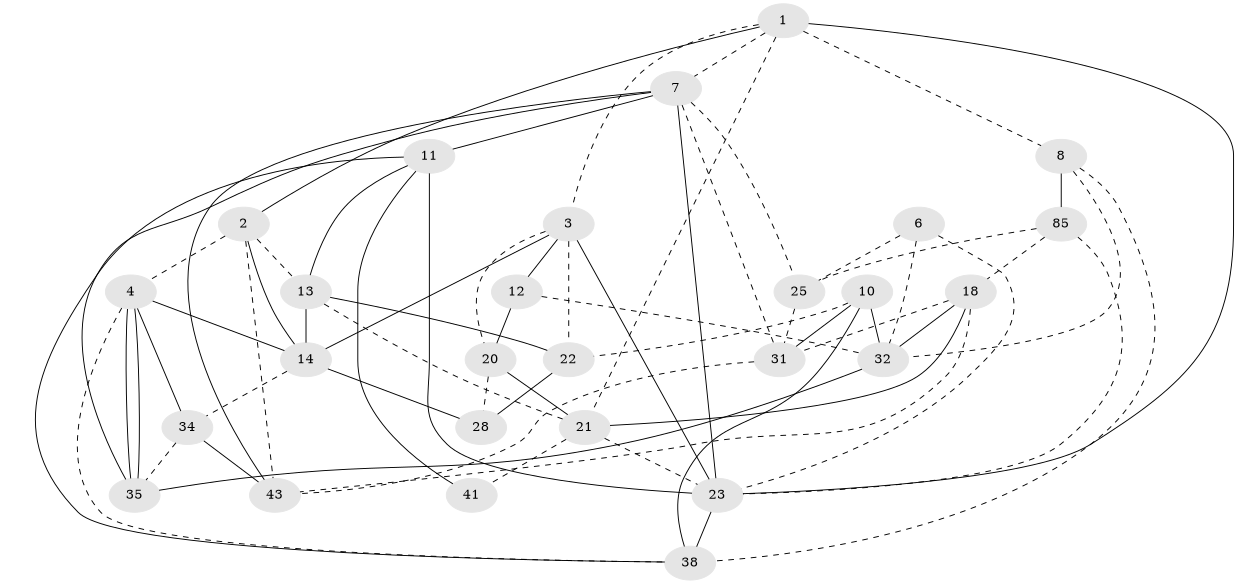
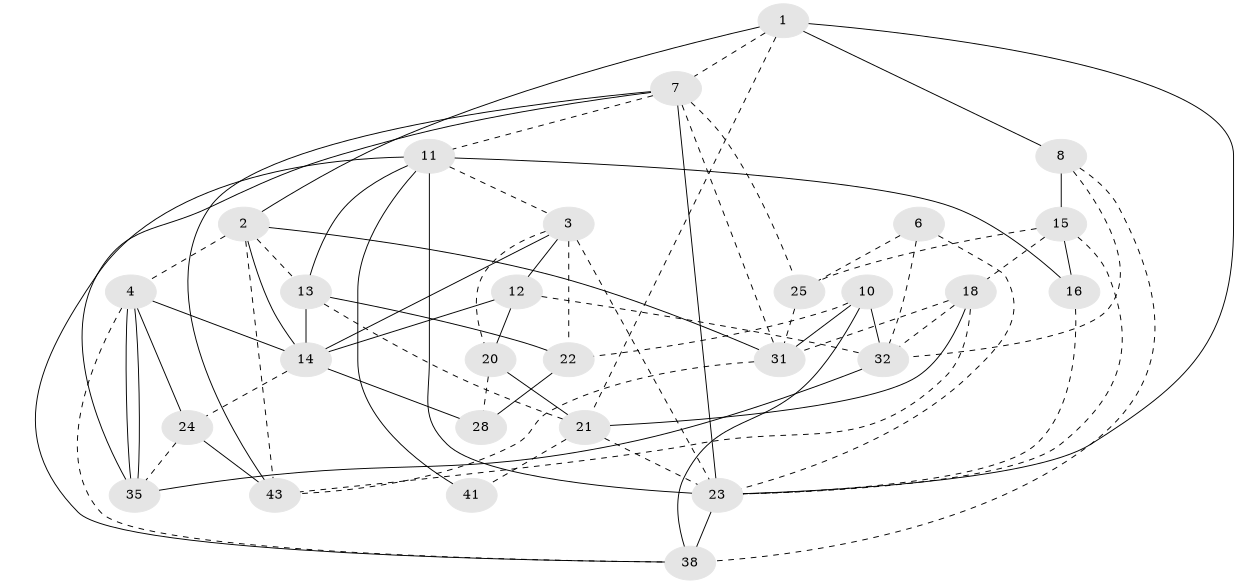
edge "1" -- "3": now "11" -- "3"
edge "1" -- "8": style dashed -> solid
edge "7" -- "11": style solid -> dashed
node "85": label "85" -> "15"
edge "2" -- "31": added
node "16": added
edge "12" -- "14": added
edge "18" -- "32": style solid -> dashed
edge "3" -- "23": style solid -> dashed
node "34": label "34" -> "24"
